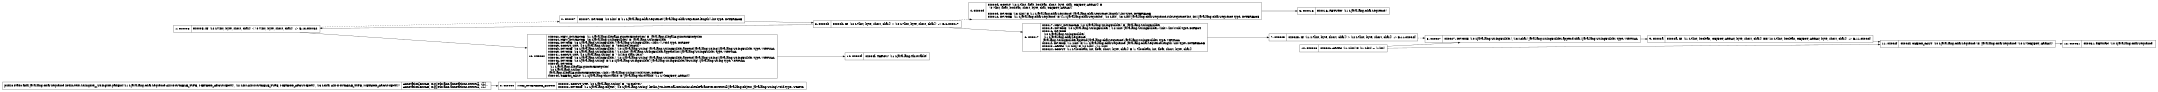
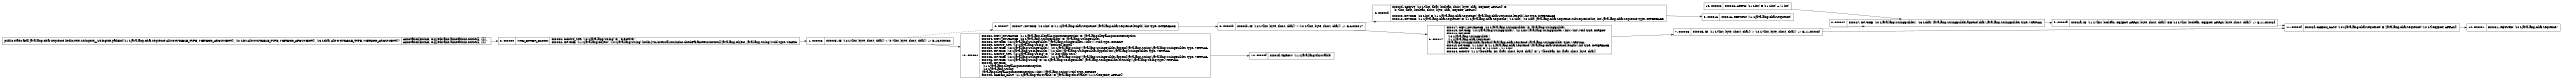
edge "3: 0x000b" -> "1: 0x0005": now "0: 0x0000" -> "1: 0x0005"
edge "10: 0x002c" -> "11: 0x002f": now "7: 0x0025" -> "11: 0x002f"
node "0: 0x0000": text "MTH_INTERFACE_BLOCK" -> "MTH_ENTER_BLOCK"
